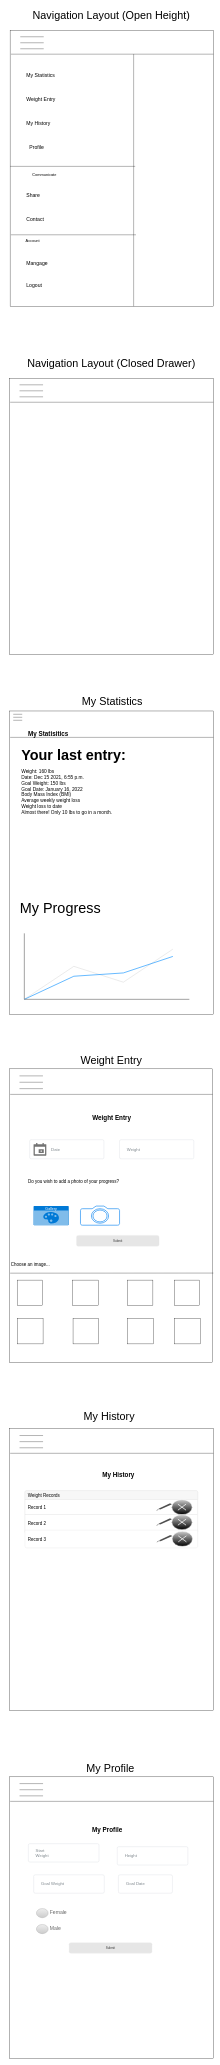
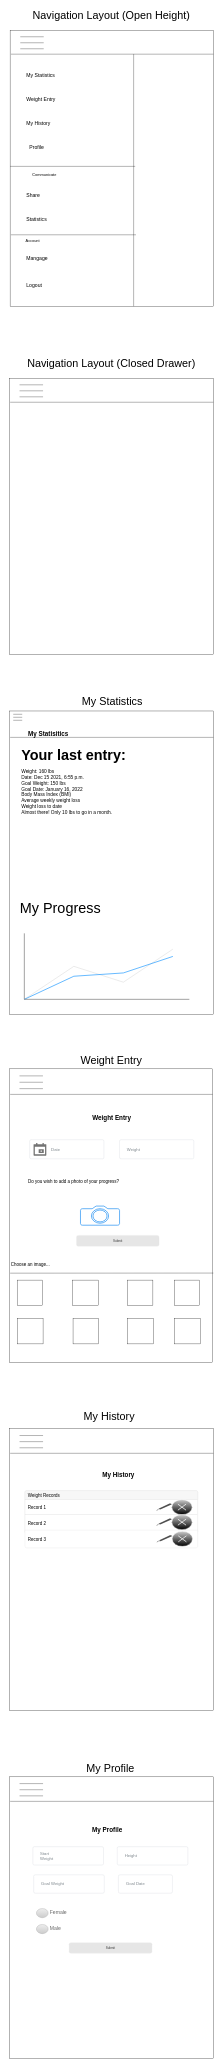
node "Contact": label "Contact" -> "Statistics"
node "Mangage": moved (72, 263) -> (72, 259)
node "Gallery": removed
node "Start Weight": moved (63, 1852) -> (68, 1855)
